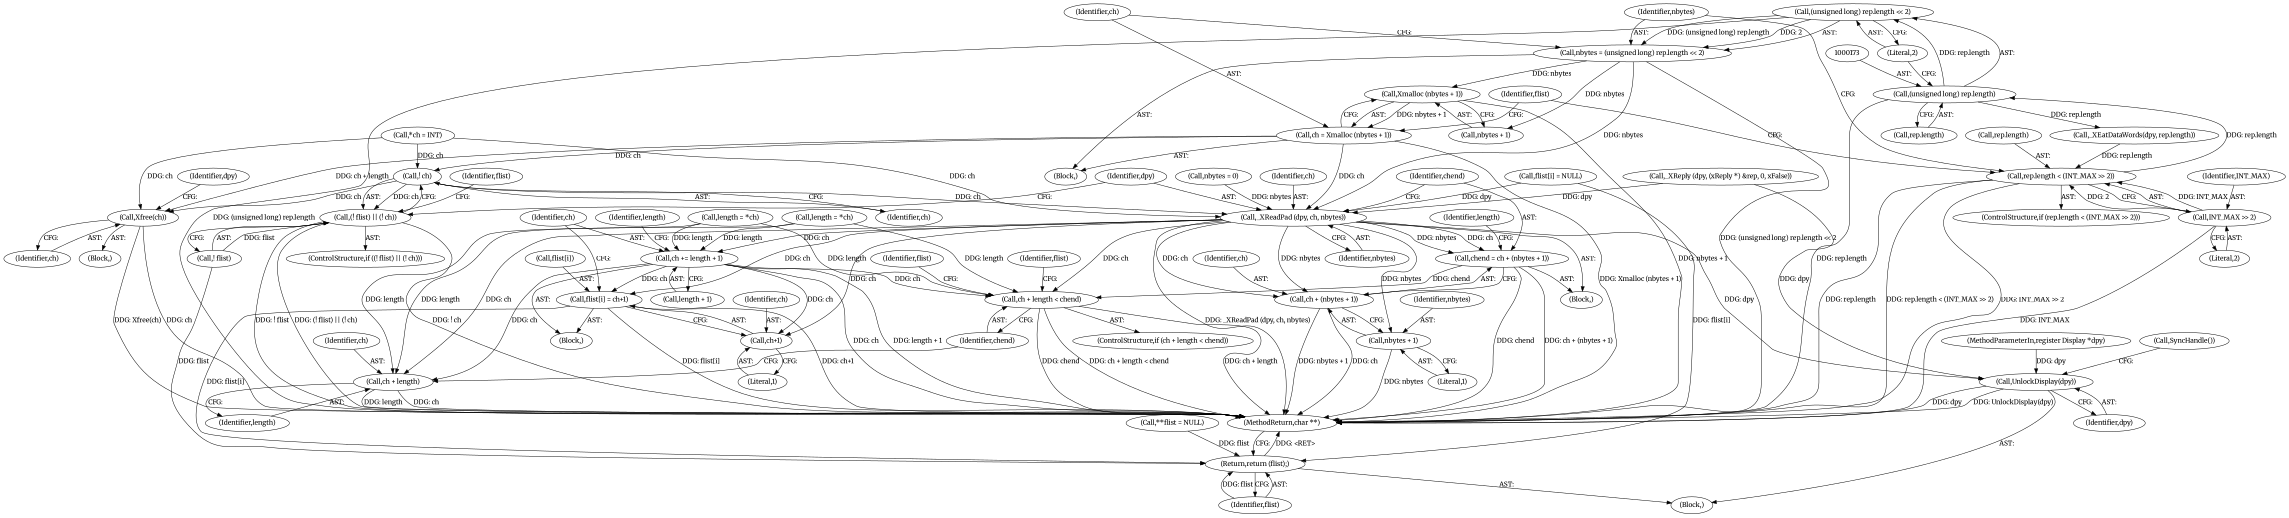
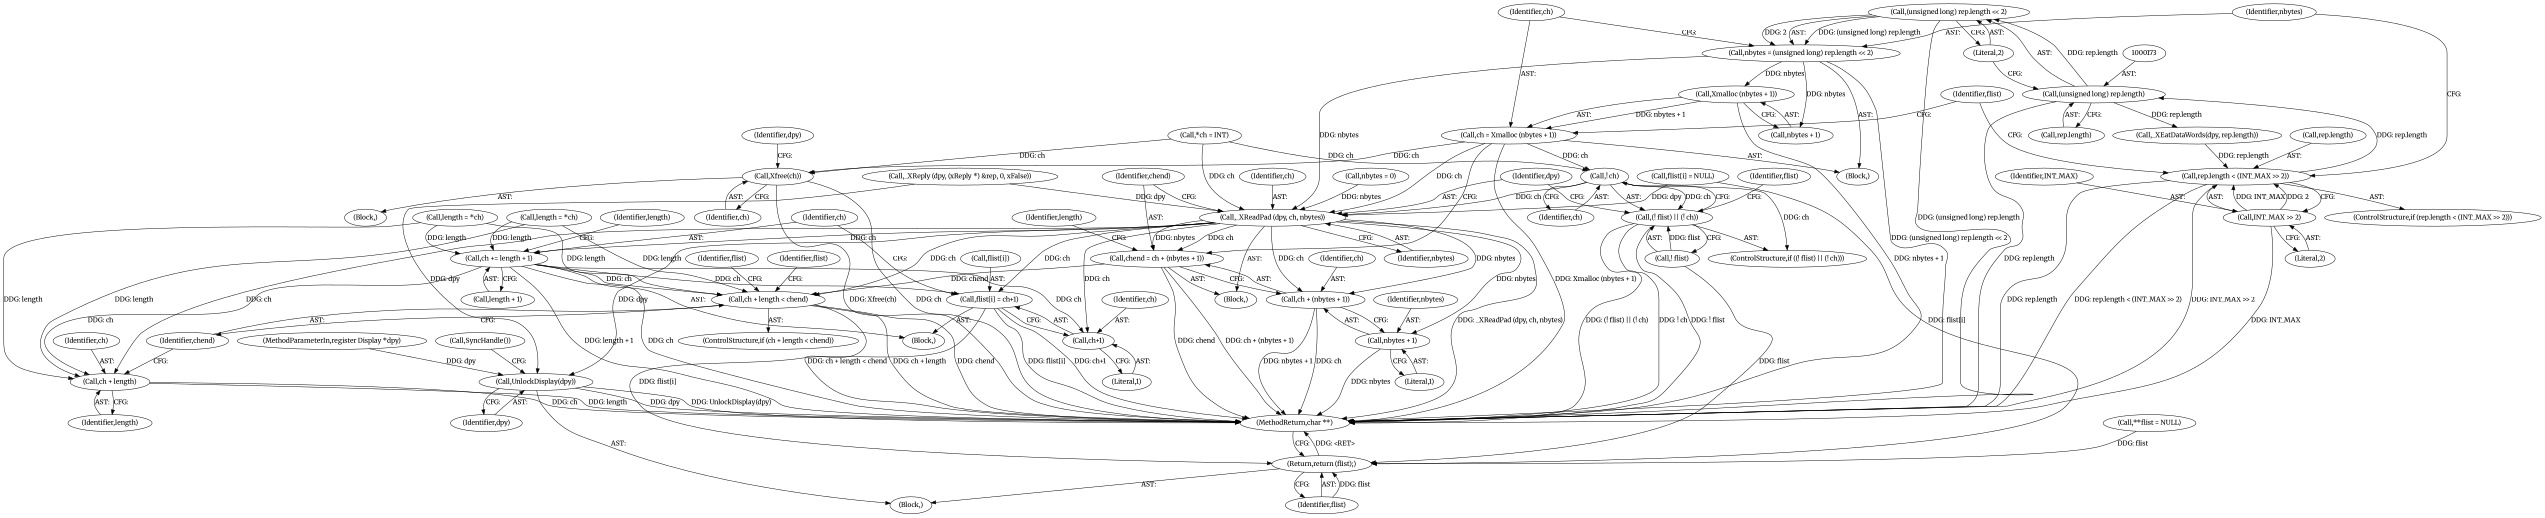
edge "(Call,ch = Xmalloc (nbytes + 1))" -> "(Call,Xmalloc (nbytes + 1))": now "(Call,ch = Xmalloc (nbytes + 1))" -> "(Call,chend = ch + (nbytes + 1))"
edge "(Call,ch = Xmalloc (nbytes + 1))" -> "(Call,Xfree(ch))": label "DDG: ch + length" -> "DDG: ch"
edge "(Call,! ch)" -> "(Call,Xfree(ch))": now "(Call,! ch)" -> "(ControlStructure,if ((! flist) || (! ch)))"
